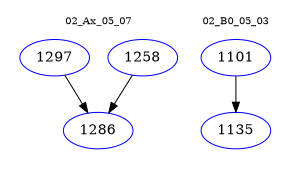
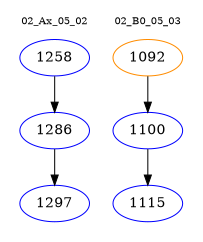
cluster "02_Ax_05_07": label "02_Ax_05_07" -> "02_Ax_05_02"
node "1092": added
node "1101": label "1101" -> "1100"
edge "1297" -> "1286": reversed
node "1135": label "1135" -> "1115"
